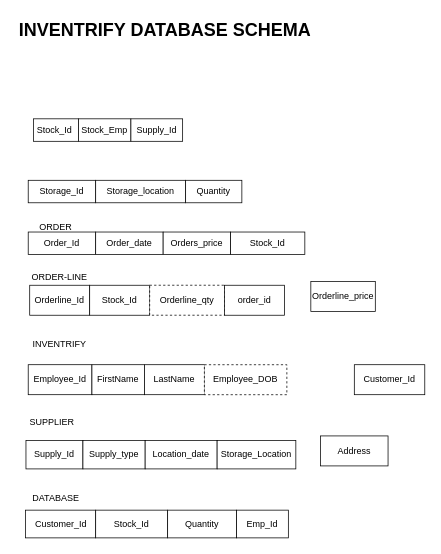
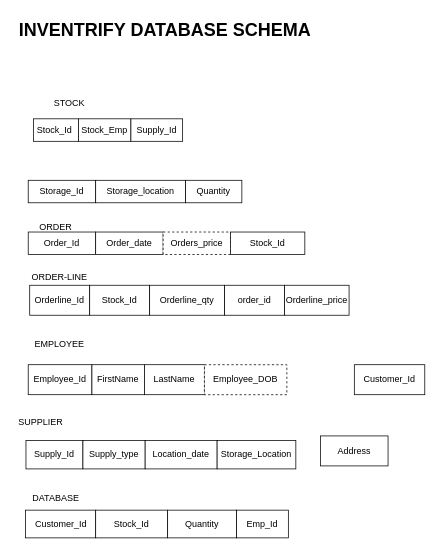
node "STOCK": added
node "Orders_price": style solid -> dashed
node "Orderline_price": moved (343, 297) -> (317, 300)
node "Orderline_qty": style dashed -> solid
node "INVENTRIFY": label "INVENTRIFY" -> "EMPLOYEE"
node "SUPPLIER": moved (52, 423) -> (41, 423)
